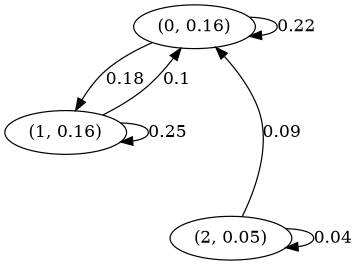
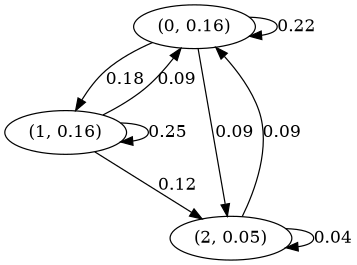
edge "(1, 0.16)" -> "(0, 0.16)": label "0.1" -> "0.09"
edge "(0, 0.16)" -> "(2, 0.05)": added, label "0.09"
edge "(1, 0.16)" -> "(2, 0.05)": added, label "0.12"
